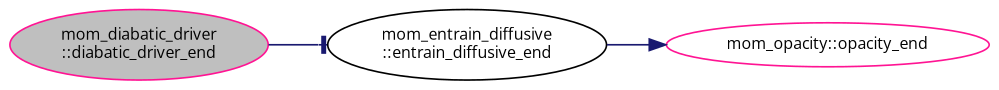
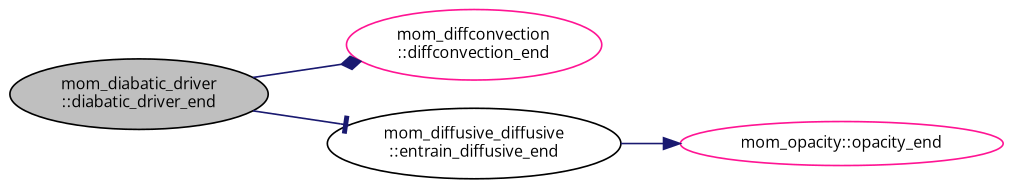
node "mom_diabatic_driver ::diabatic_driver_end": color deeppink -> black
node "mom_entrain_diffusive ::entrain_diffusive_end": label "mom_entrain_diffusive ::entrain_diffusive_end" -> "mom_diffusive_diffusive ::entrain_diffusive_end"
node "mom_diffconvection ::diffconvection_end": added
